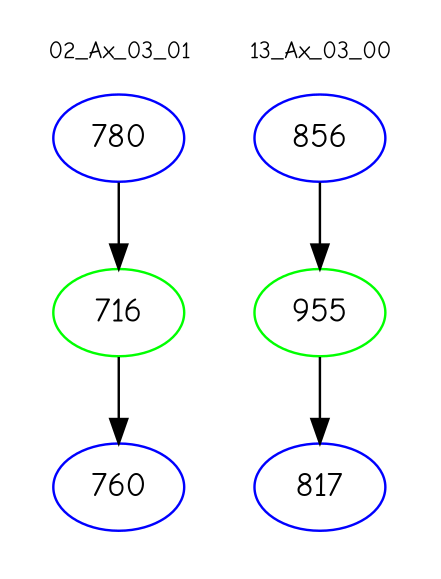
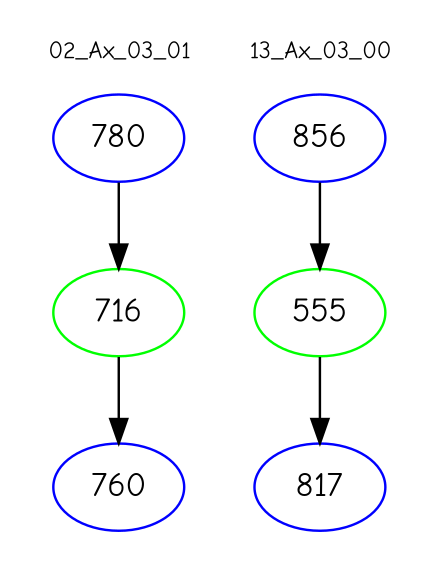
node "955": label "955" -> "555"
